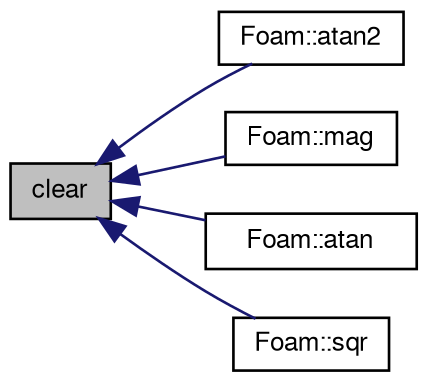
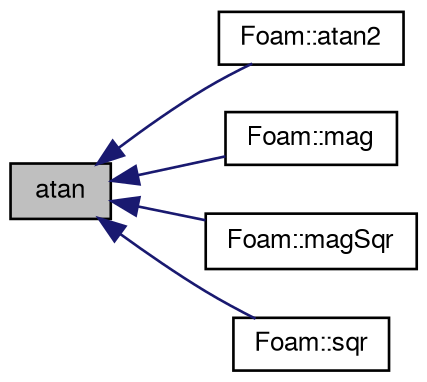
node "clear": label "clear" -> "atan"
node "Foam::atan": label "Foam::atan" -> "Foam::magSqr"
